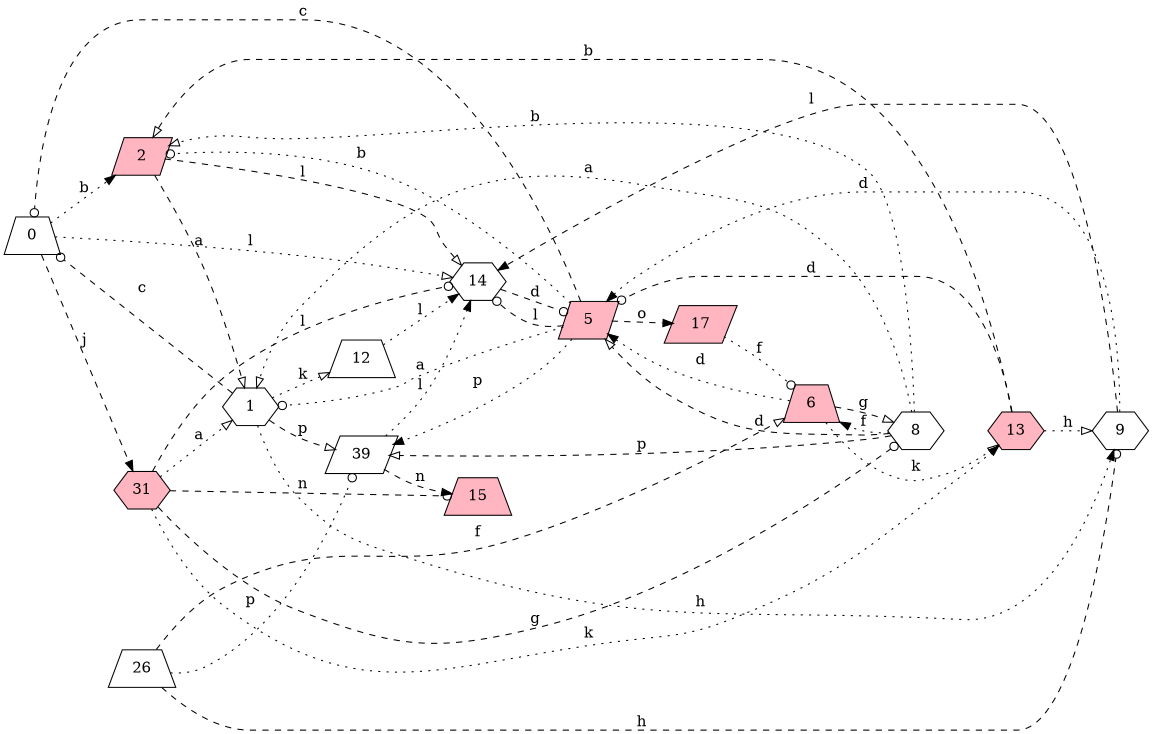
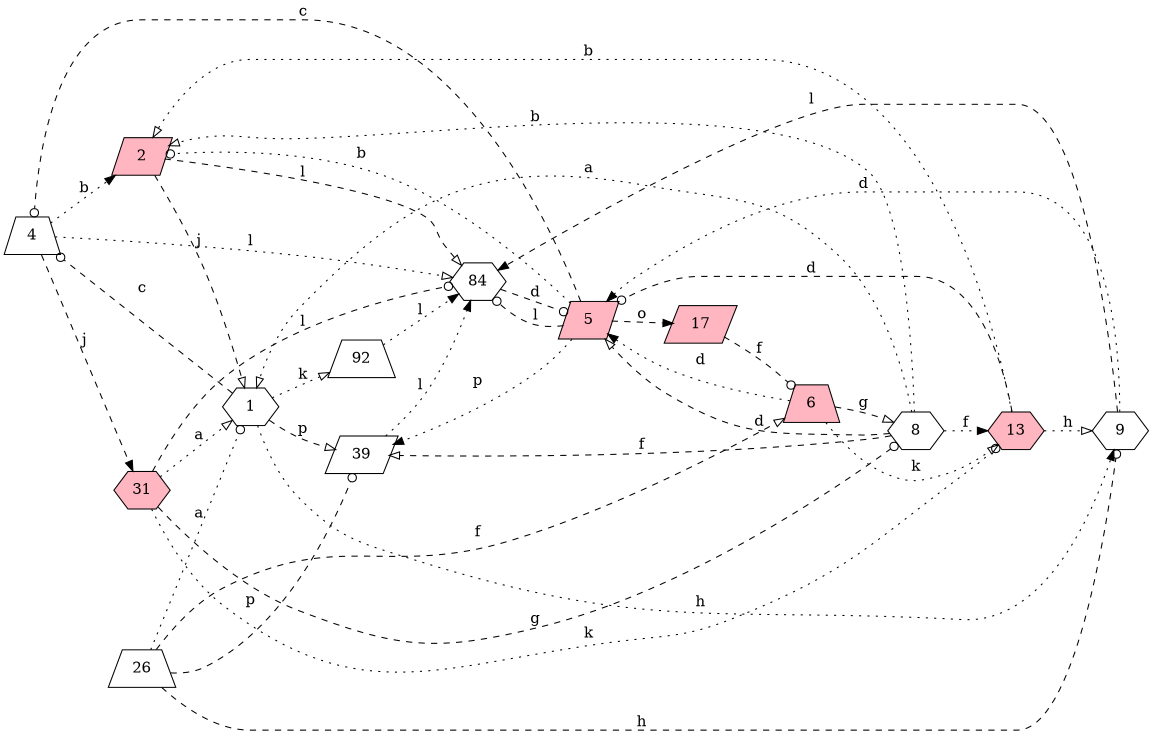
edge "13" -> "2": style dashed -> dotted
node "0": label "0" -> "4"
edge "2" -> "1": label "a" -> "j"
node "14": label "14" -> "84"
edge "17" -> "6": style dotted -> dashed
node "12": label "12" -> "92"
edge "5" -> "1": now "26" -> "1"
edge "8" -> "6": now "8" -> "13"
edge "8" -> "39": label "p" -> "f"
node "15": removed
edge "26" -> "39": style dotted -> dashed
edge "31" -> "13": arrowhead normal -> odot
